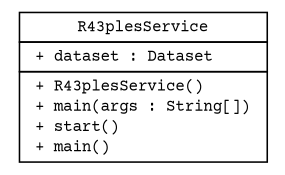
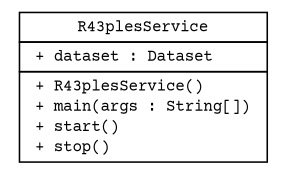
node "R43plesService": text "+ main()" -> "+ stop()"
